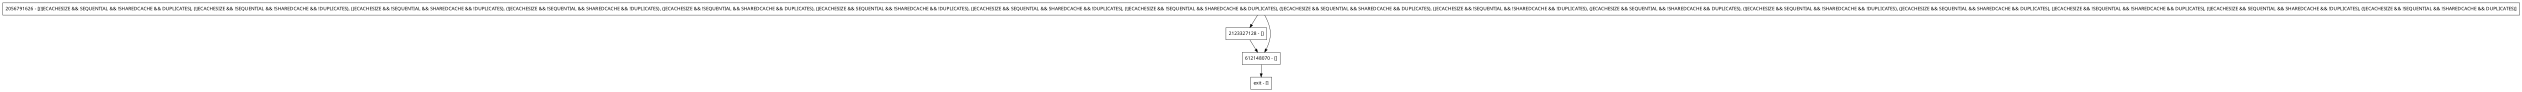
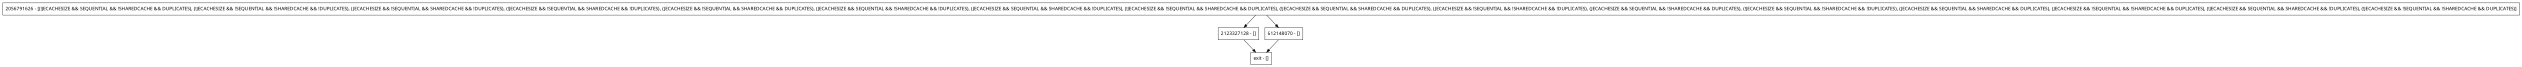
edge "2123327128 - []" -> "612148070 - []": now "2123327128 - []" -> "exit - []"
